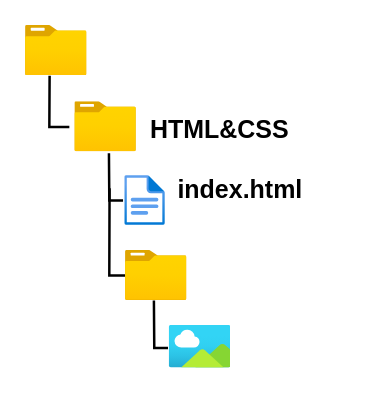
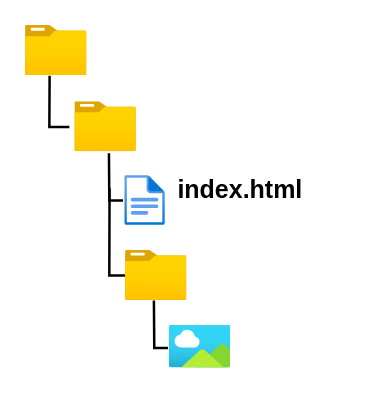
node "HTML&CSS": removed
